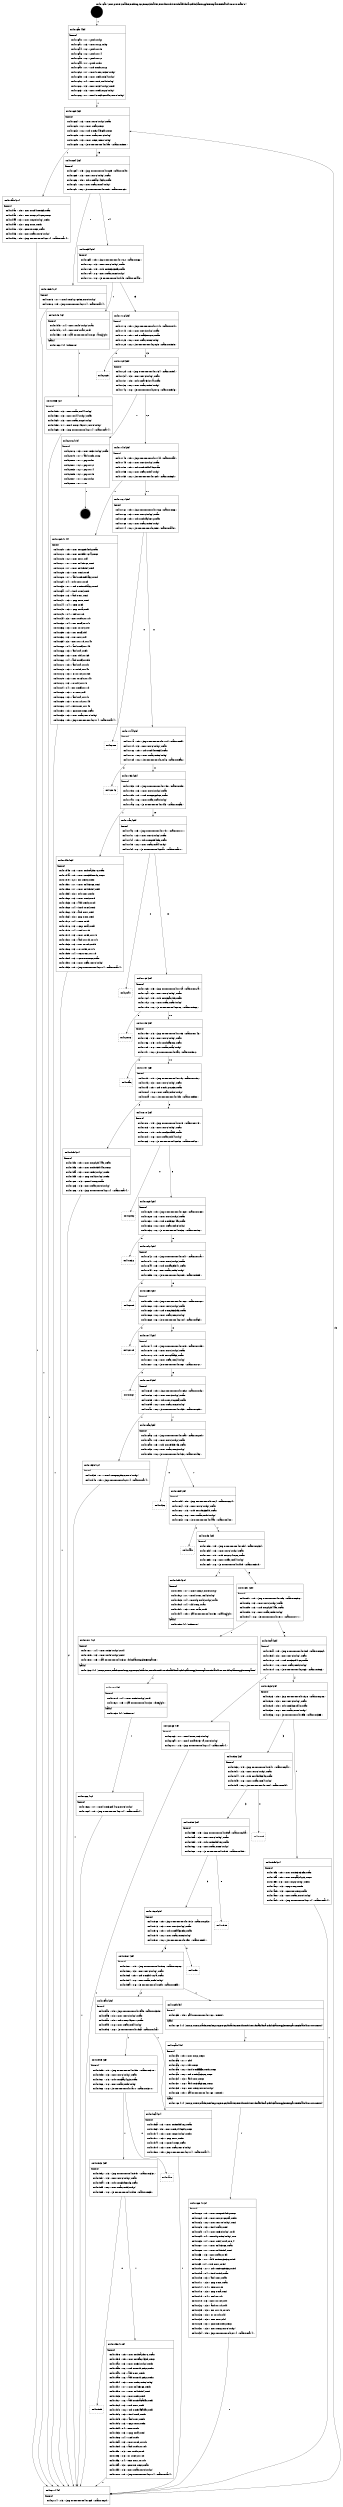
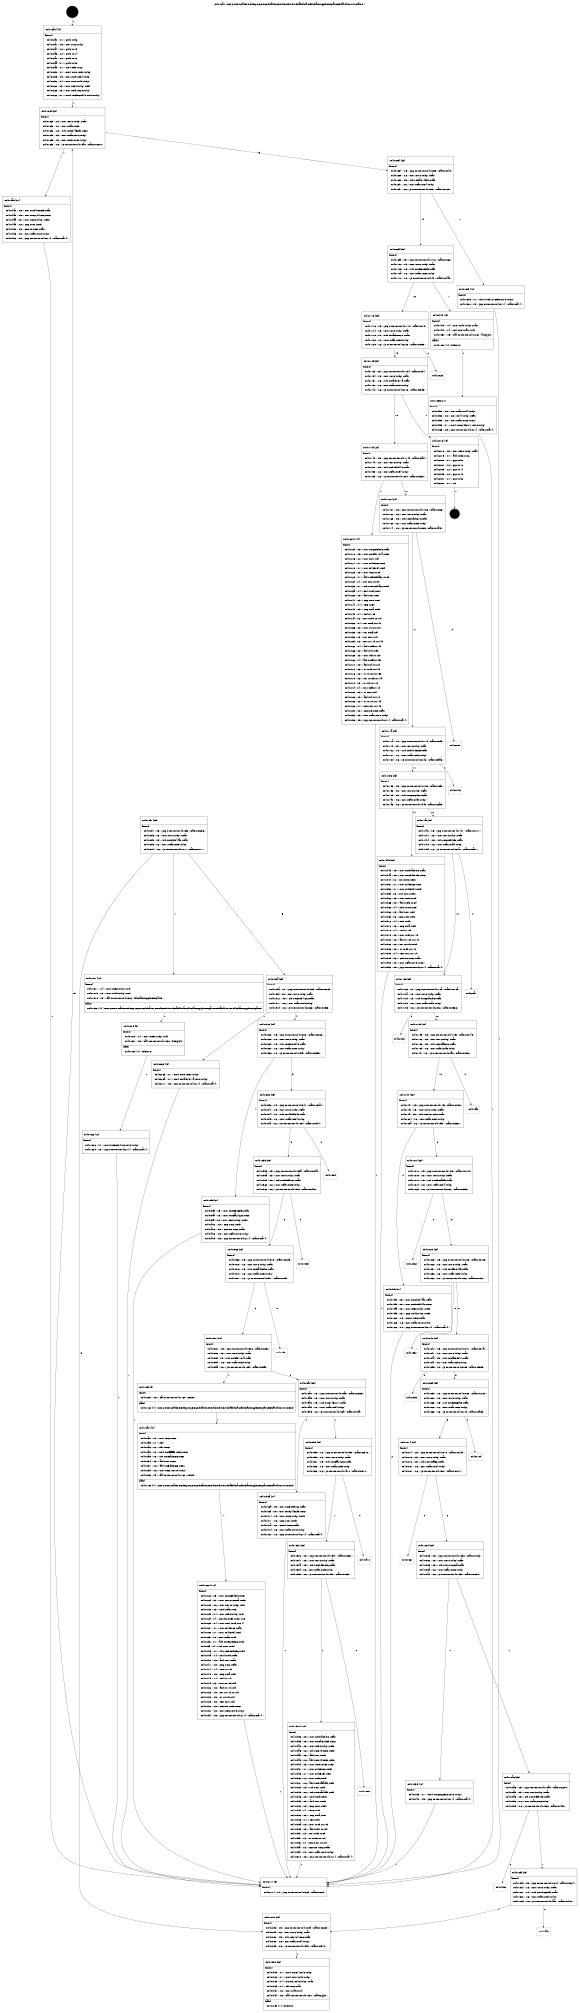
edge "0x401793 [25]" -> "0x401d45 [83]": label " 1" -> " 14"
edge "0x4018d8 [25]" -> "0x4018f1 [25]": reversed
